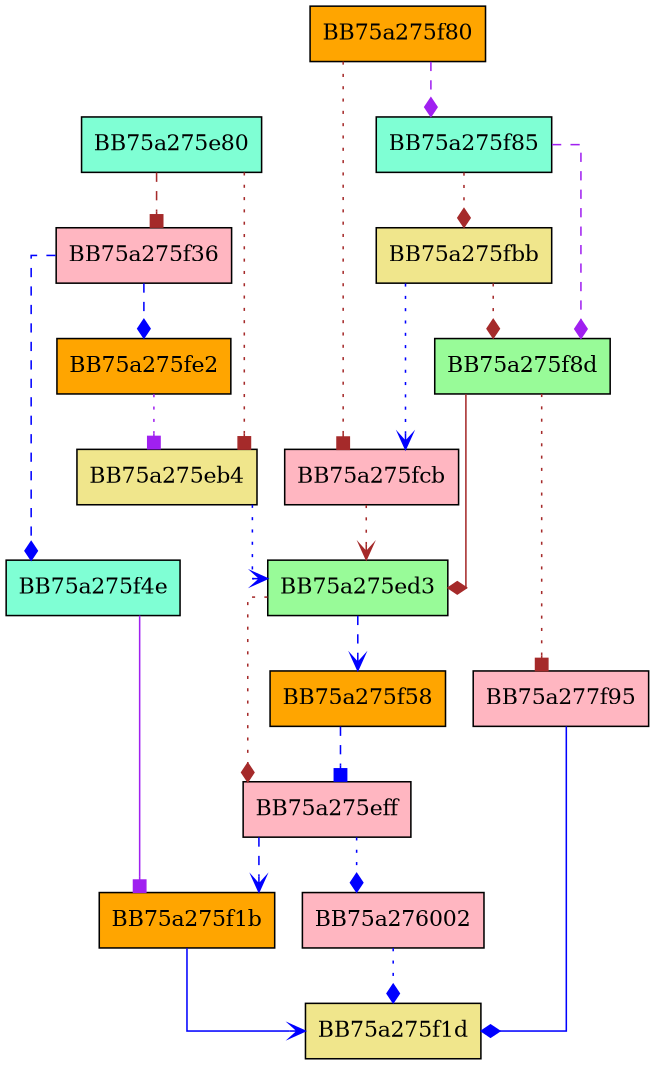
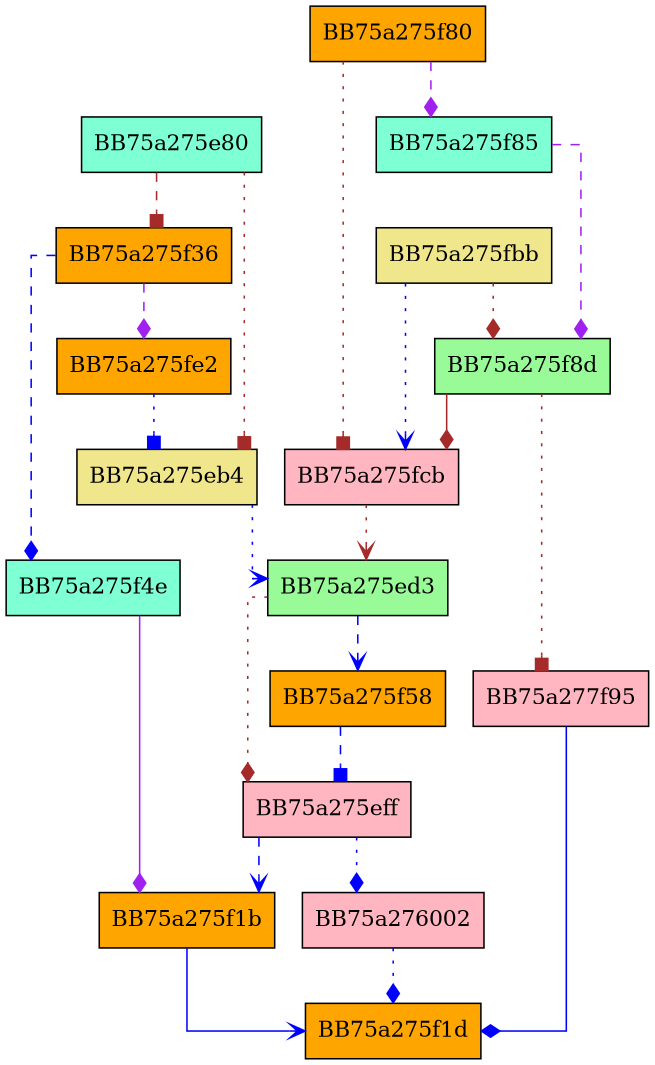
edge "BB75a275f85" -> "BB75a275fbb": removed
node "BB75a275f36": fillcolor lightpink -> orange
edge "BB75a275f36" -> "BB75a275fe2": color blue -> purple
edge "BB75a275fe2" -> "BB75a275eb4": color purple -> blue
edge "BB75a275f8d" -> "BB75a275ed3": now "BB75a275f8d" -> "BB75a275fcb"
edge "BB75a275f4e" -> "BB75a275f1b": arrowhead box -> diamond
node "BB75a275f1d": fillcolor khaki -> orange
